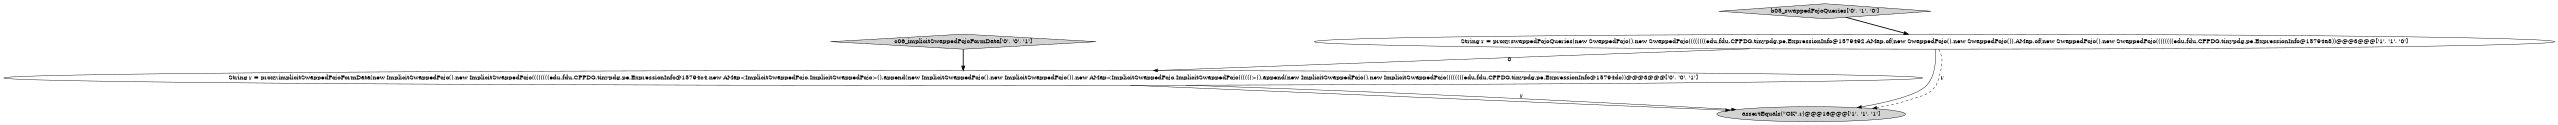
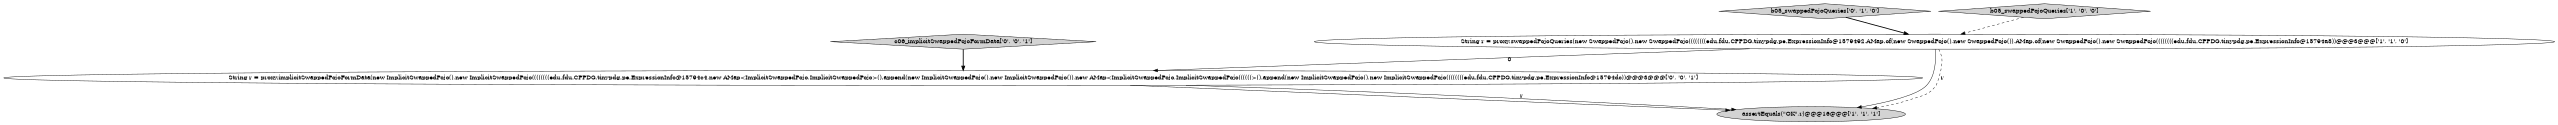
node "b05_swappedPojoQueries['1', '0', '0']": added
